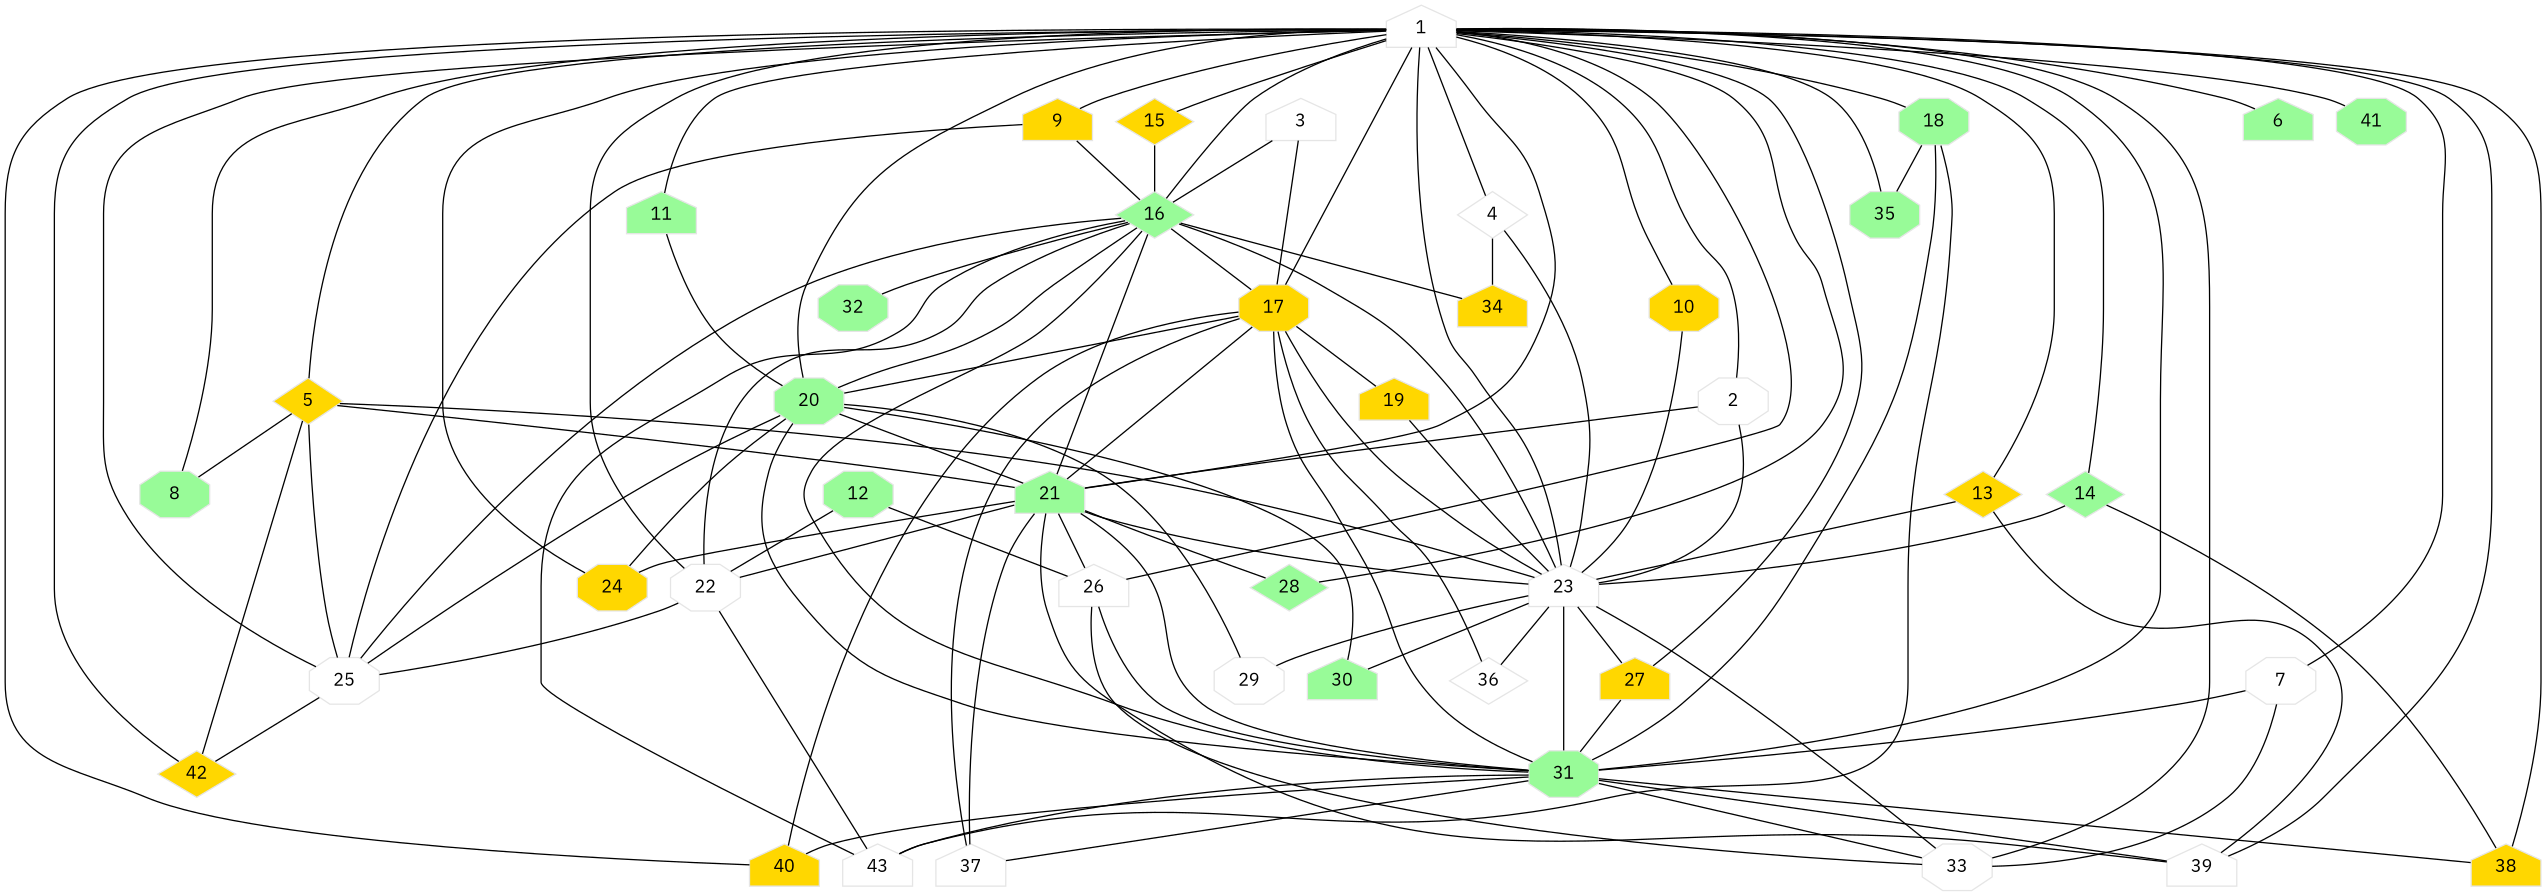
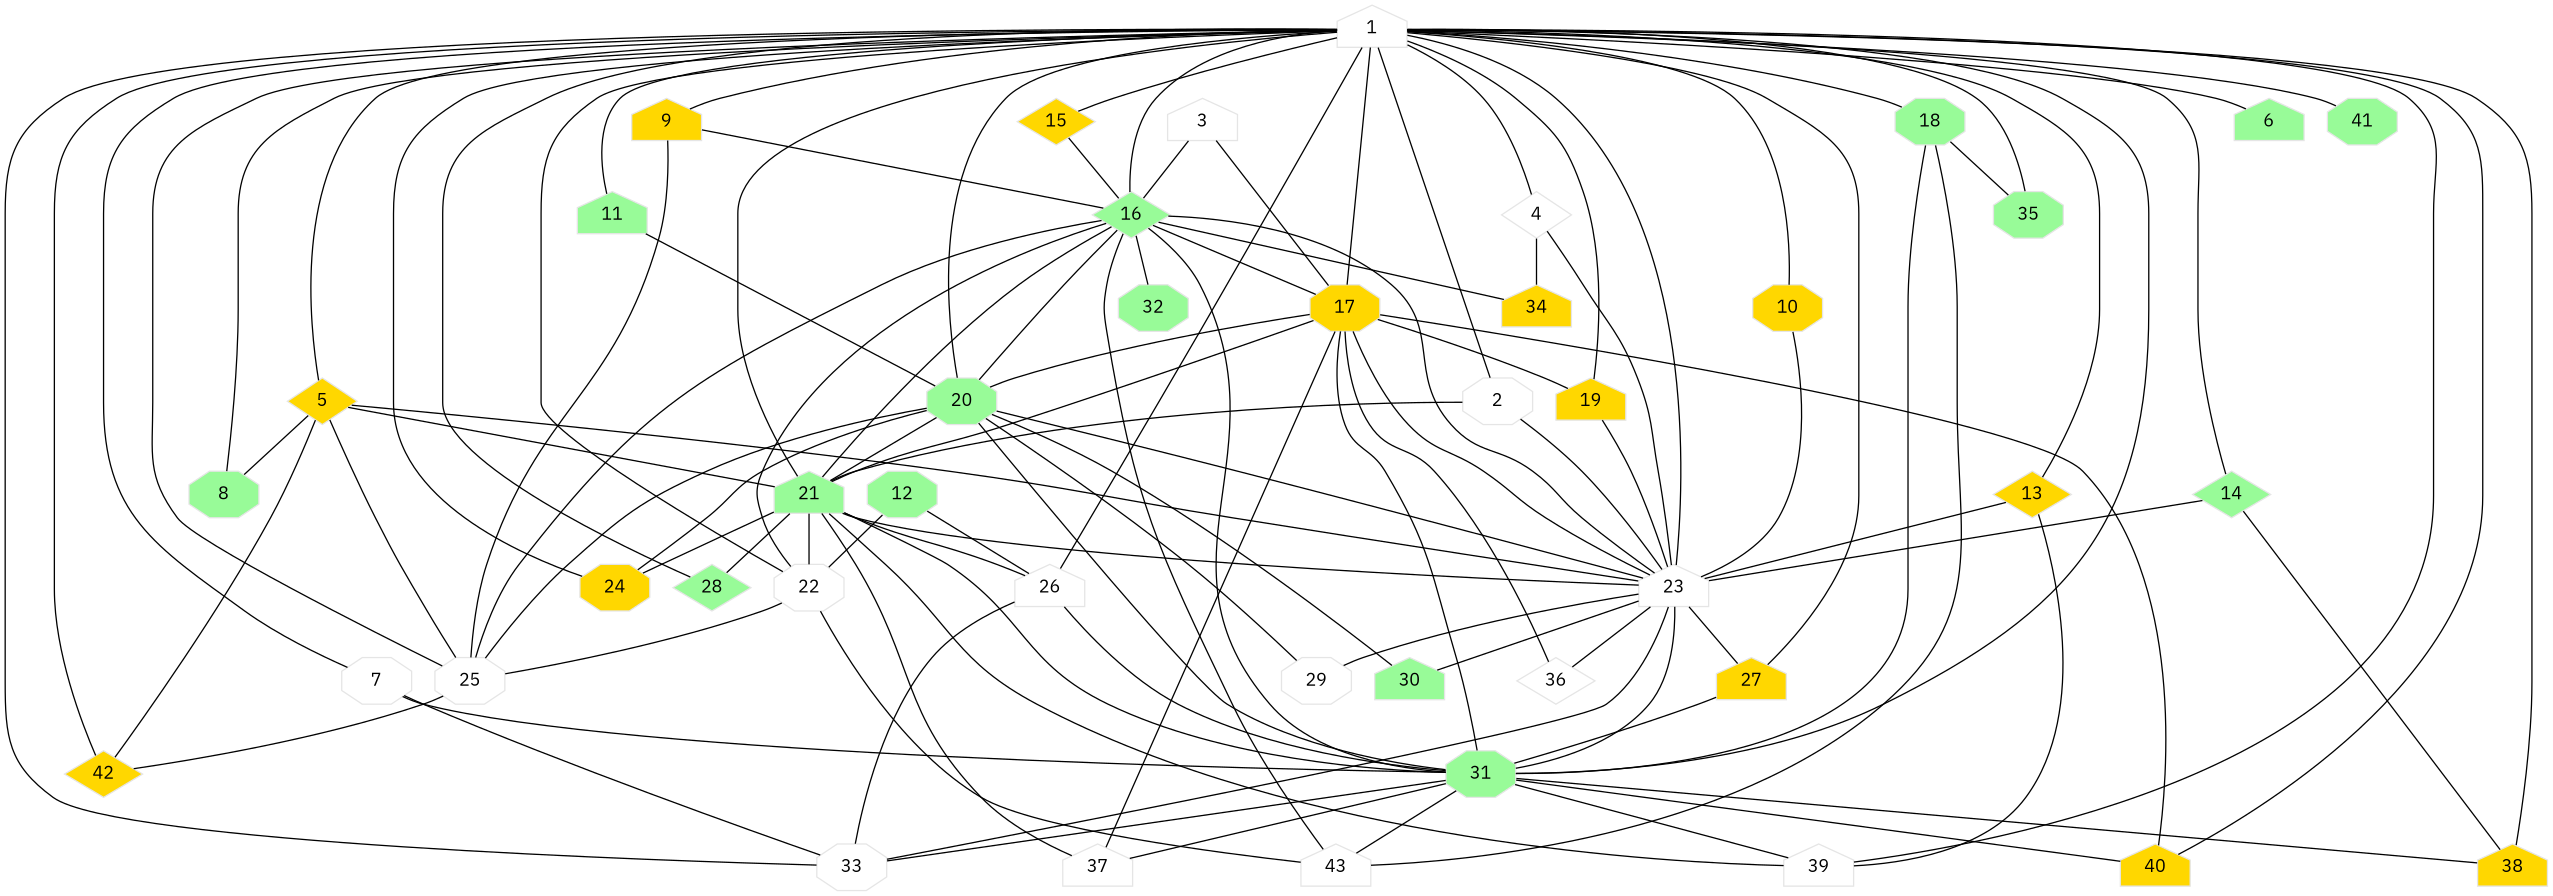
edge "1" -- "19": added
edge "20" -- "23": added
